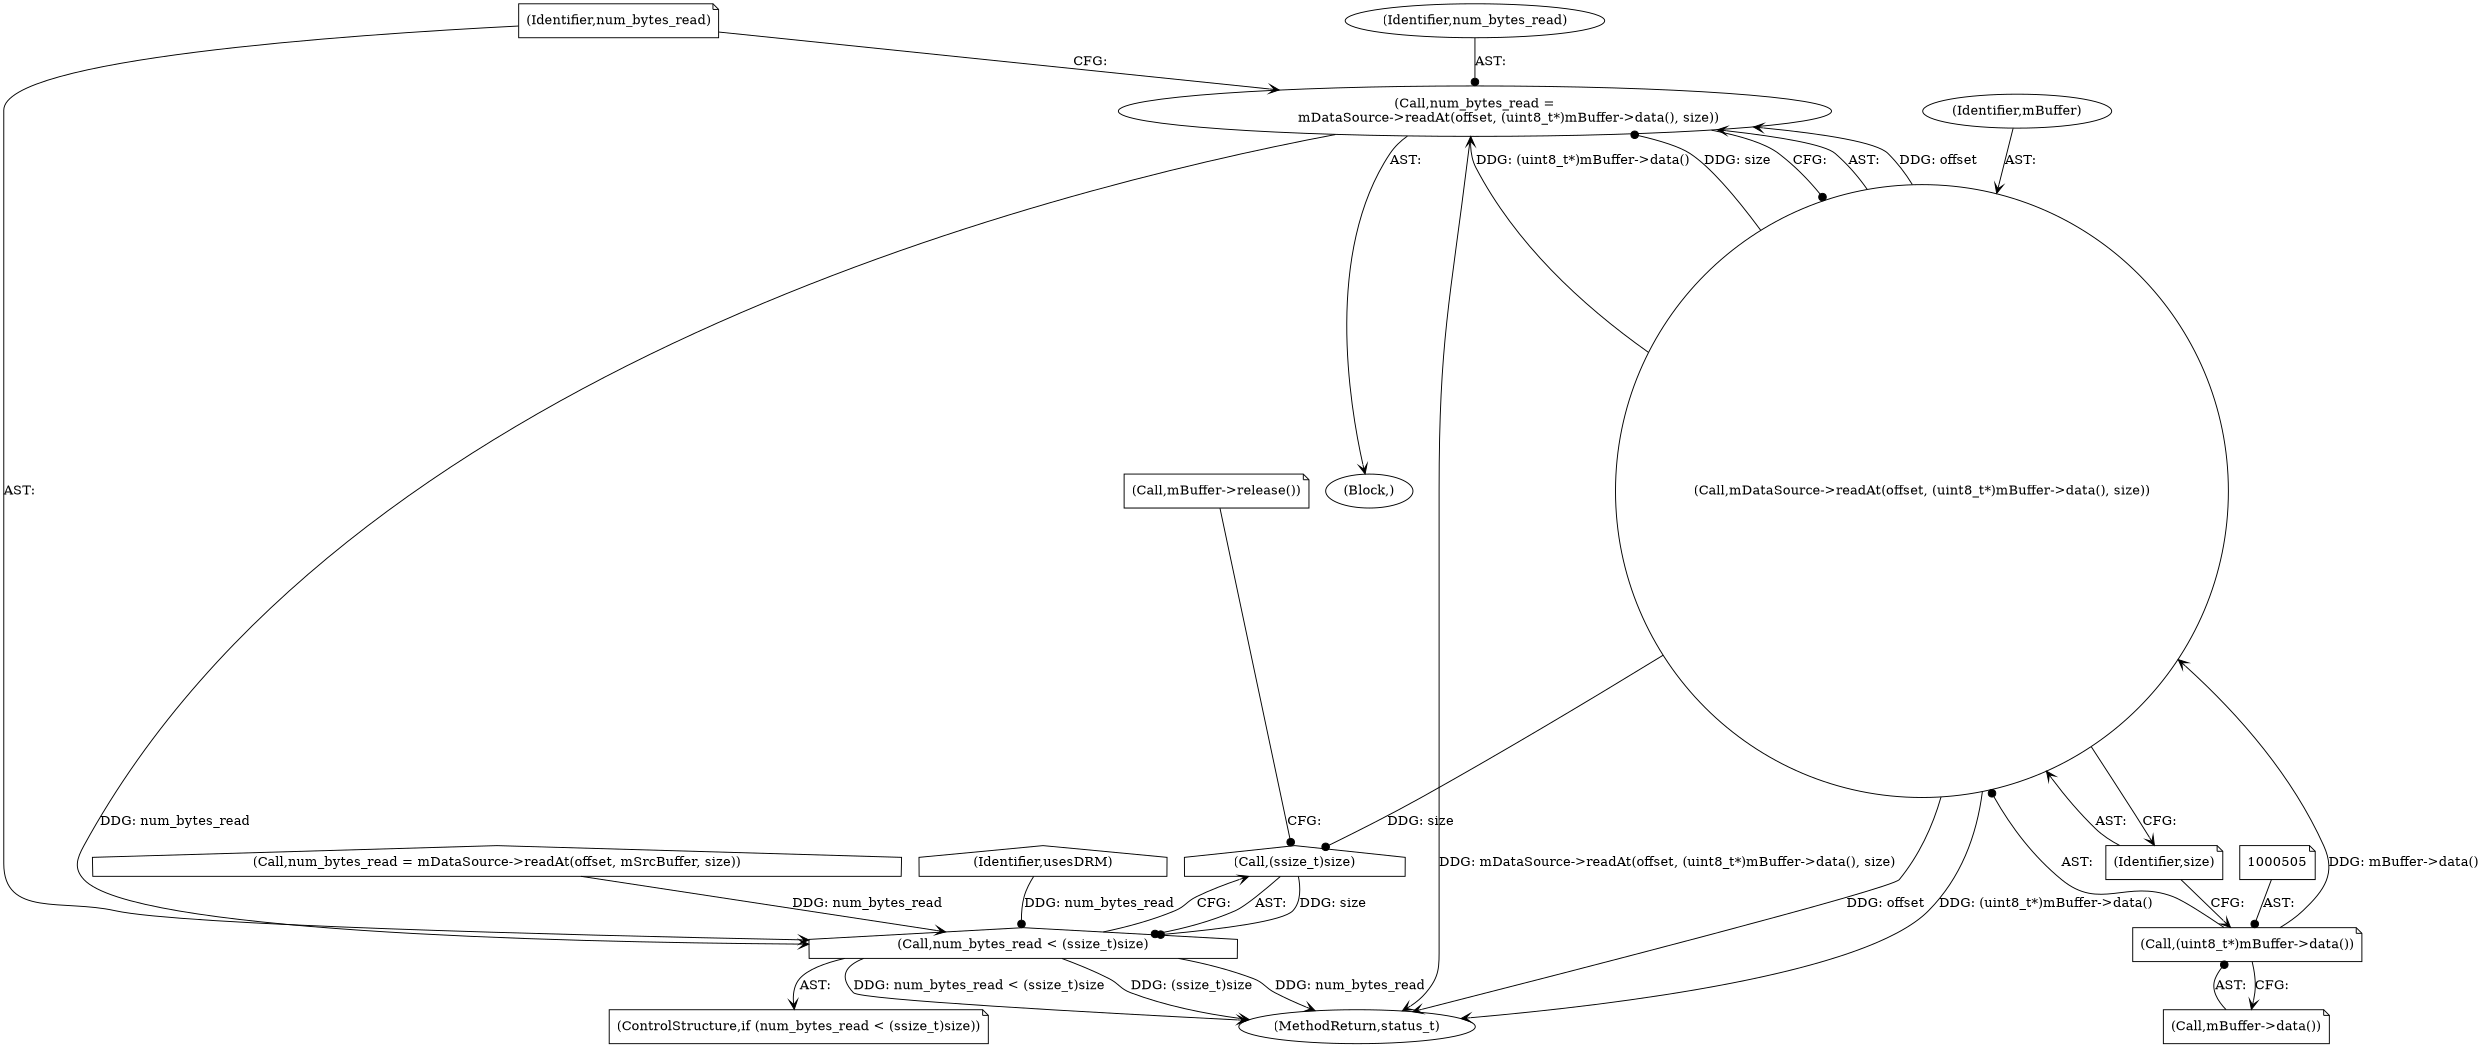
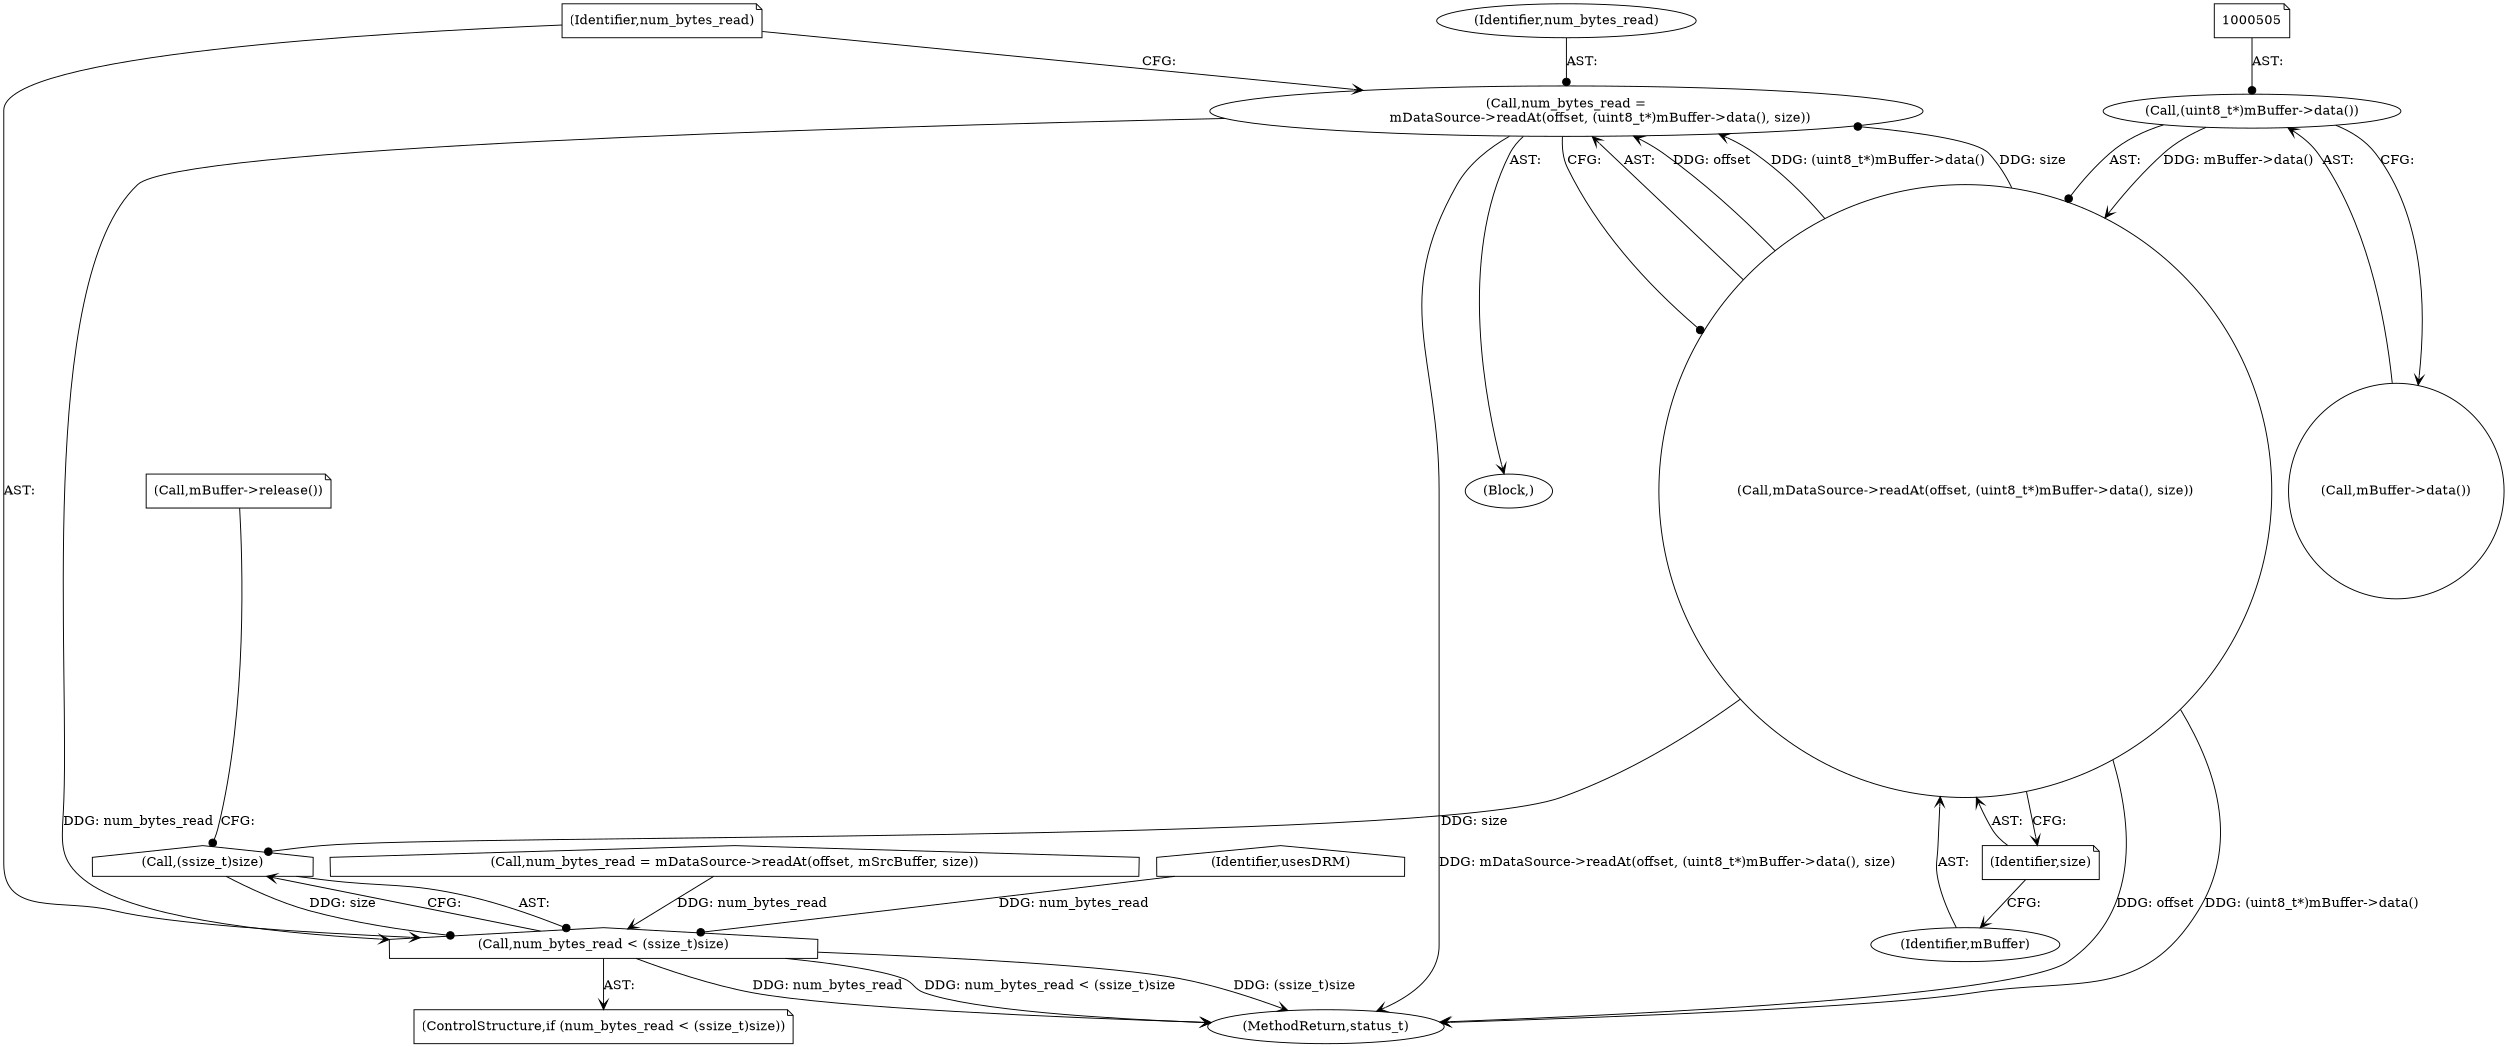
edge "(Identifier,size)" -> "(Call,(uint8_t*)mBuffer->data())": now "(Identifier,size)" -> "(Identifier,mBuffer)"
node "(Call,(uint8_t*)mBuffer->data())": shape note -> ellipse
edge "(Call,mBuffer->data())" -> "(Call,(uint8_t*)mBuffer->data())": arrowhead dot -> vee
node "(Call,mBuffer->data())": shape note -> circle
